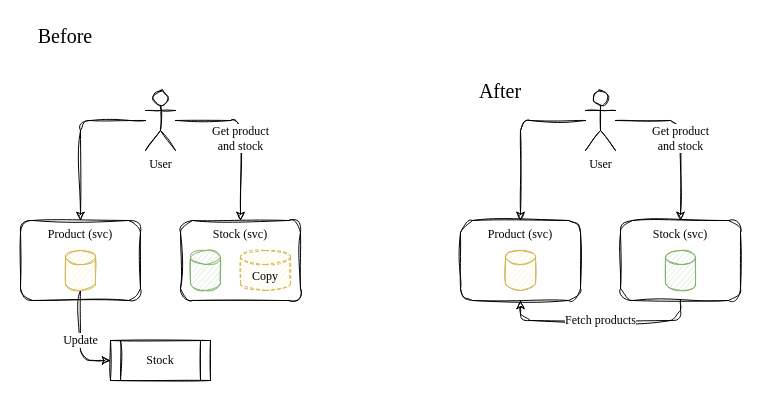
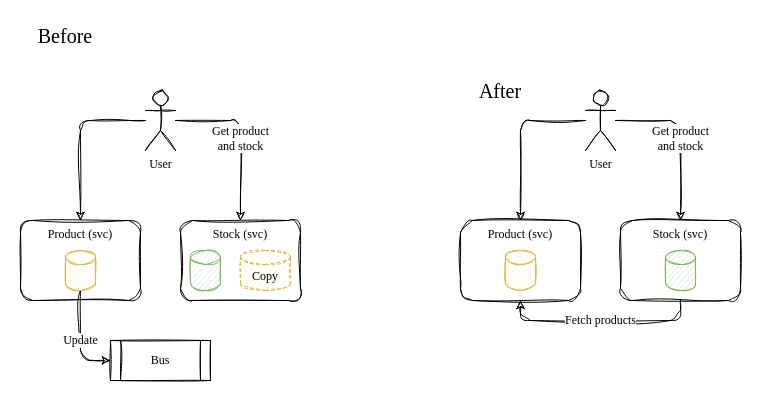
node "Stock": label "Stock" -> "Bus"
